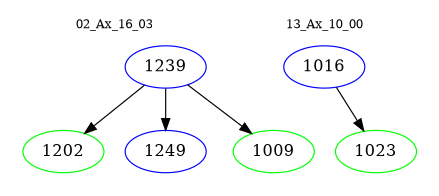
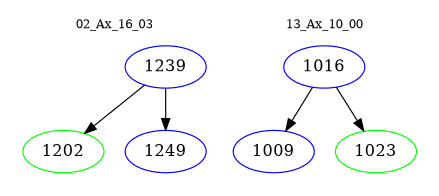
edge "1239" -> "1009": now "1016" -> "1009"
node "1009": color green -> blue
